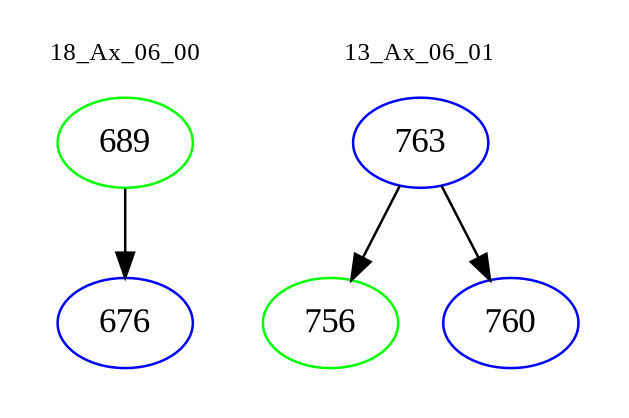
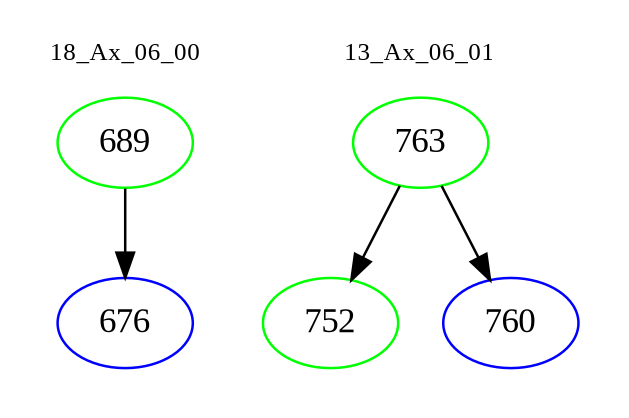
node "763": color blue -> green
node "756": label "756" -> "752"
